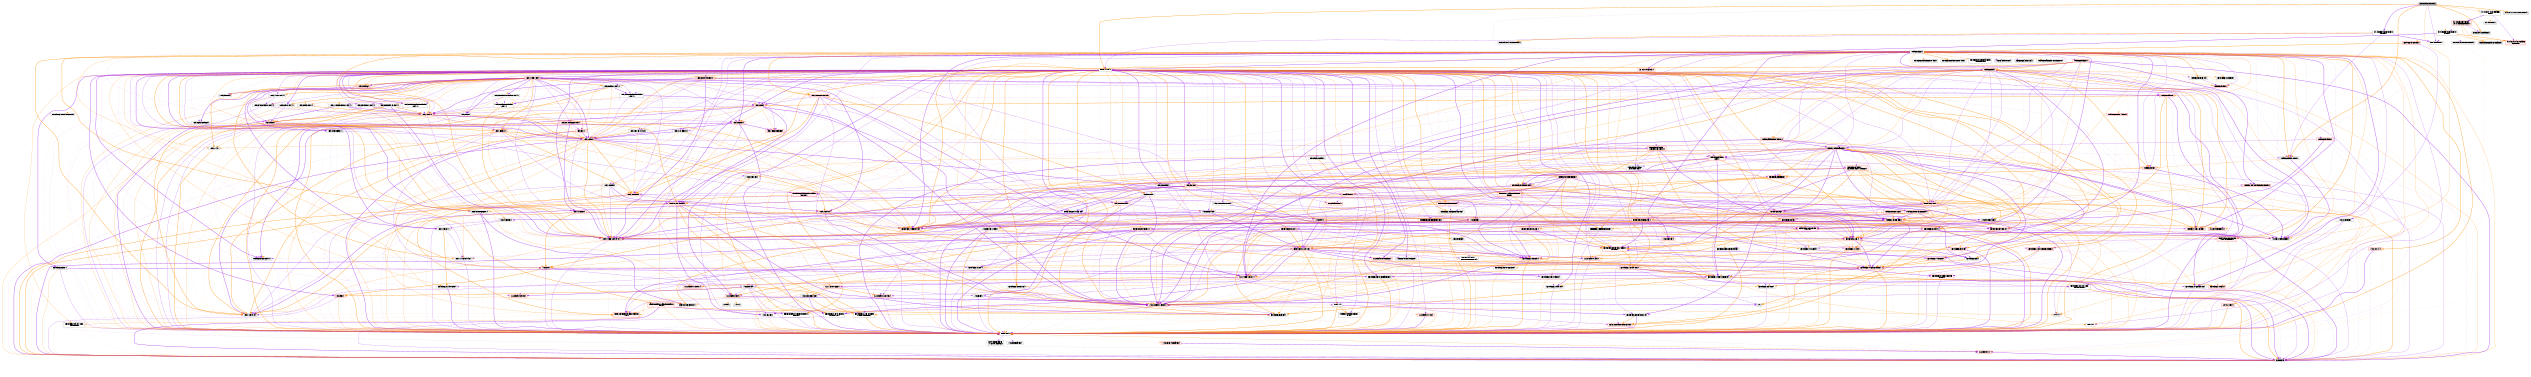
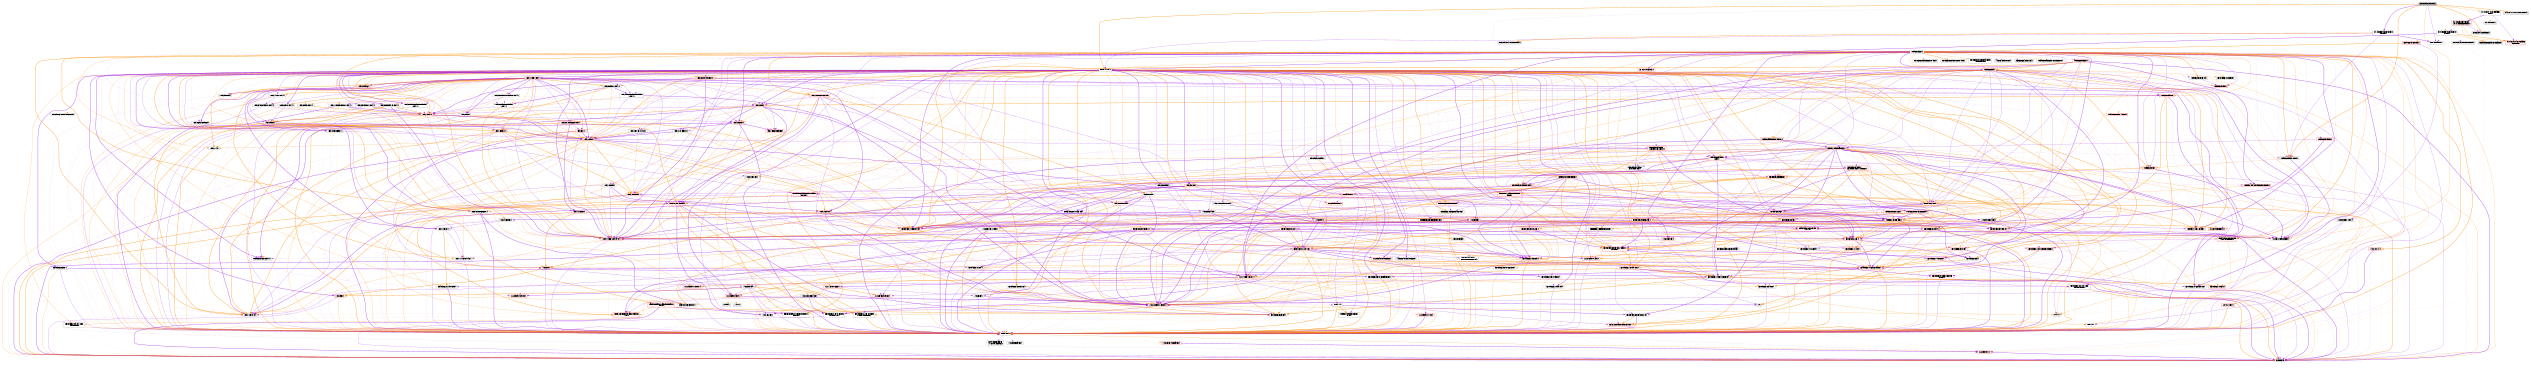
node "Misc/IsAbstract.h": label "Misc/IsAbstract.h" -> "Misc/ScopeRWLock.h"
node "HAL/PlatformAtomics.h": label "HAL/PlatformAtomics.h" -> "HAL/FallbackStruct.h"
